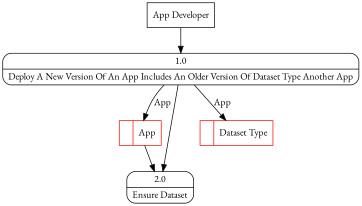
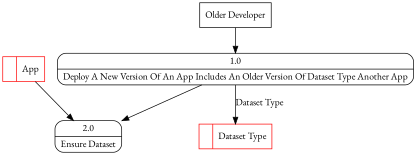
node "App Developer": label "App Developer" -> "Older Developer"
edge "1.0" -> "App": removed, label "App"
edge "1.0" -> "Dataset Type": label "App" -> "Dataset Type"
